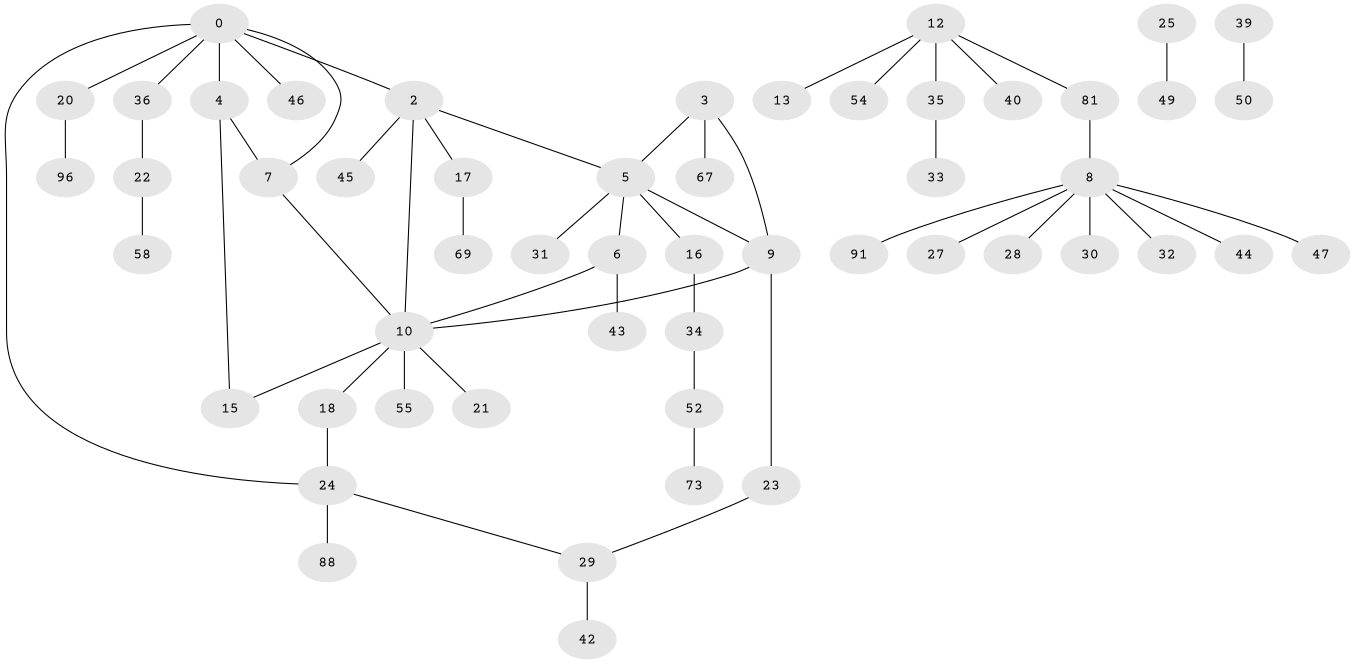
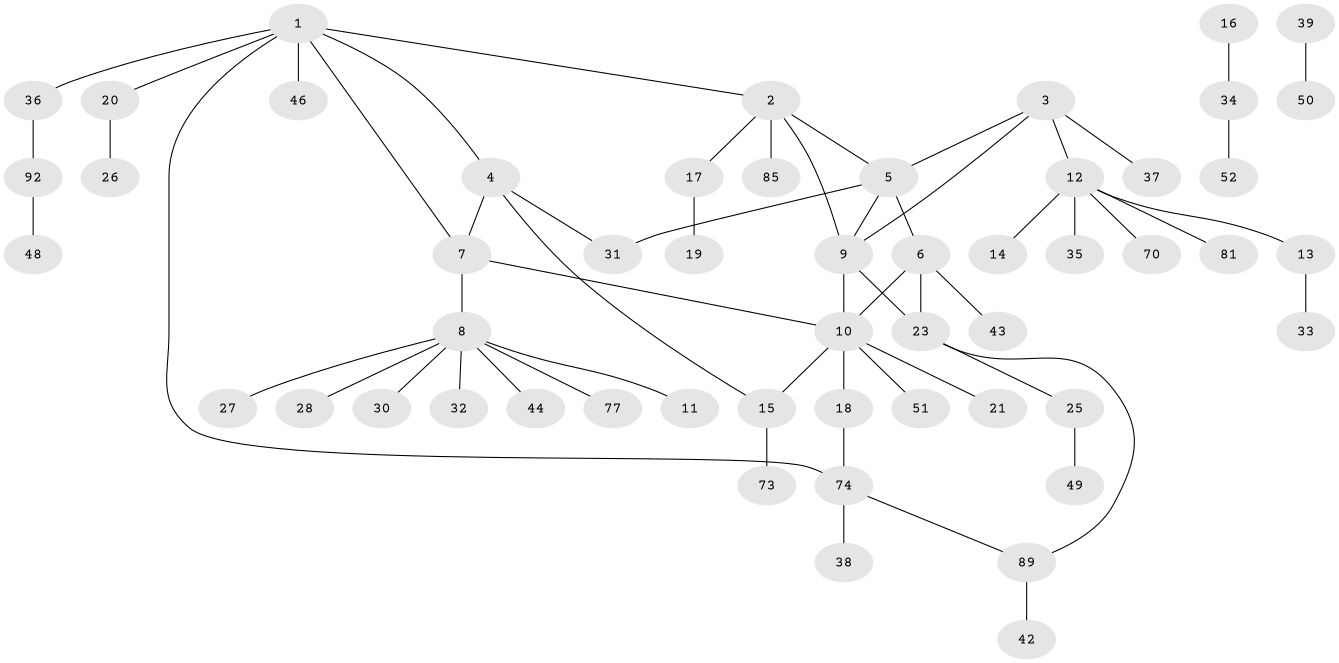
node "0": label "0" -> "1"
node "54": label "54" -> "14"
node "40": label "40" -> "70"
edge "35" -- "33": now "13" -- "33"
edge "3" -- "12": added
edge "81" -- "8": now "7" -- "8"
node "96": label "96" -> "26"
node "22": label "22" -> "92"
node "45": label "45" -> "85"
node "67": label "67" -> "37"
edge "2" -- "10": now "2" -- "9"
edge "4" -- "31": added
edge "5" -- "16": removed
node "58": label "58" -> "48"
node "69": label "69" -> "19"
node "91": label "91" -> "11"
node "47": label "47" -> "77"
edge "6" -- "23": added
edge "23" -- "25": added
node "55": label "55" -> "51"
edge "52" -- "73": now "15" -- "73"
node "24": label "24" -> "74"
node "88": label "88" -> "38"
node "29": label "29" -> "89"
